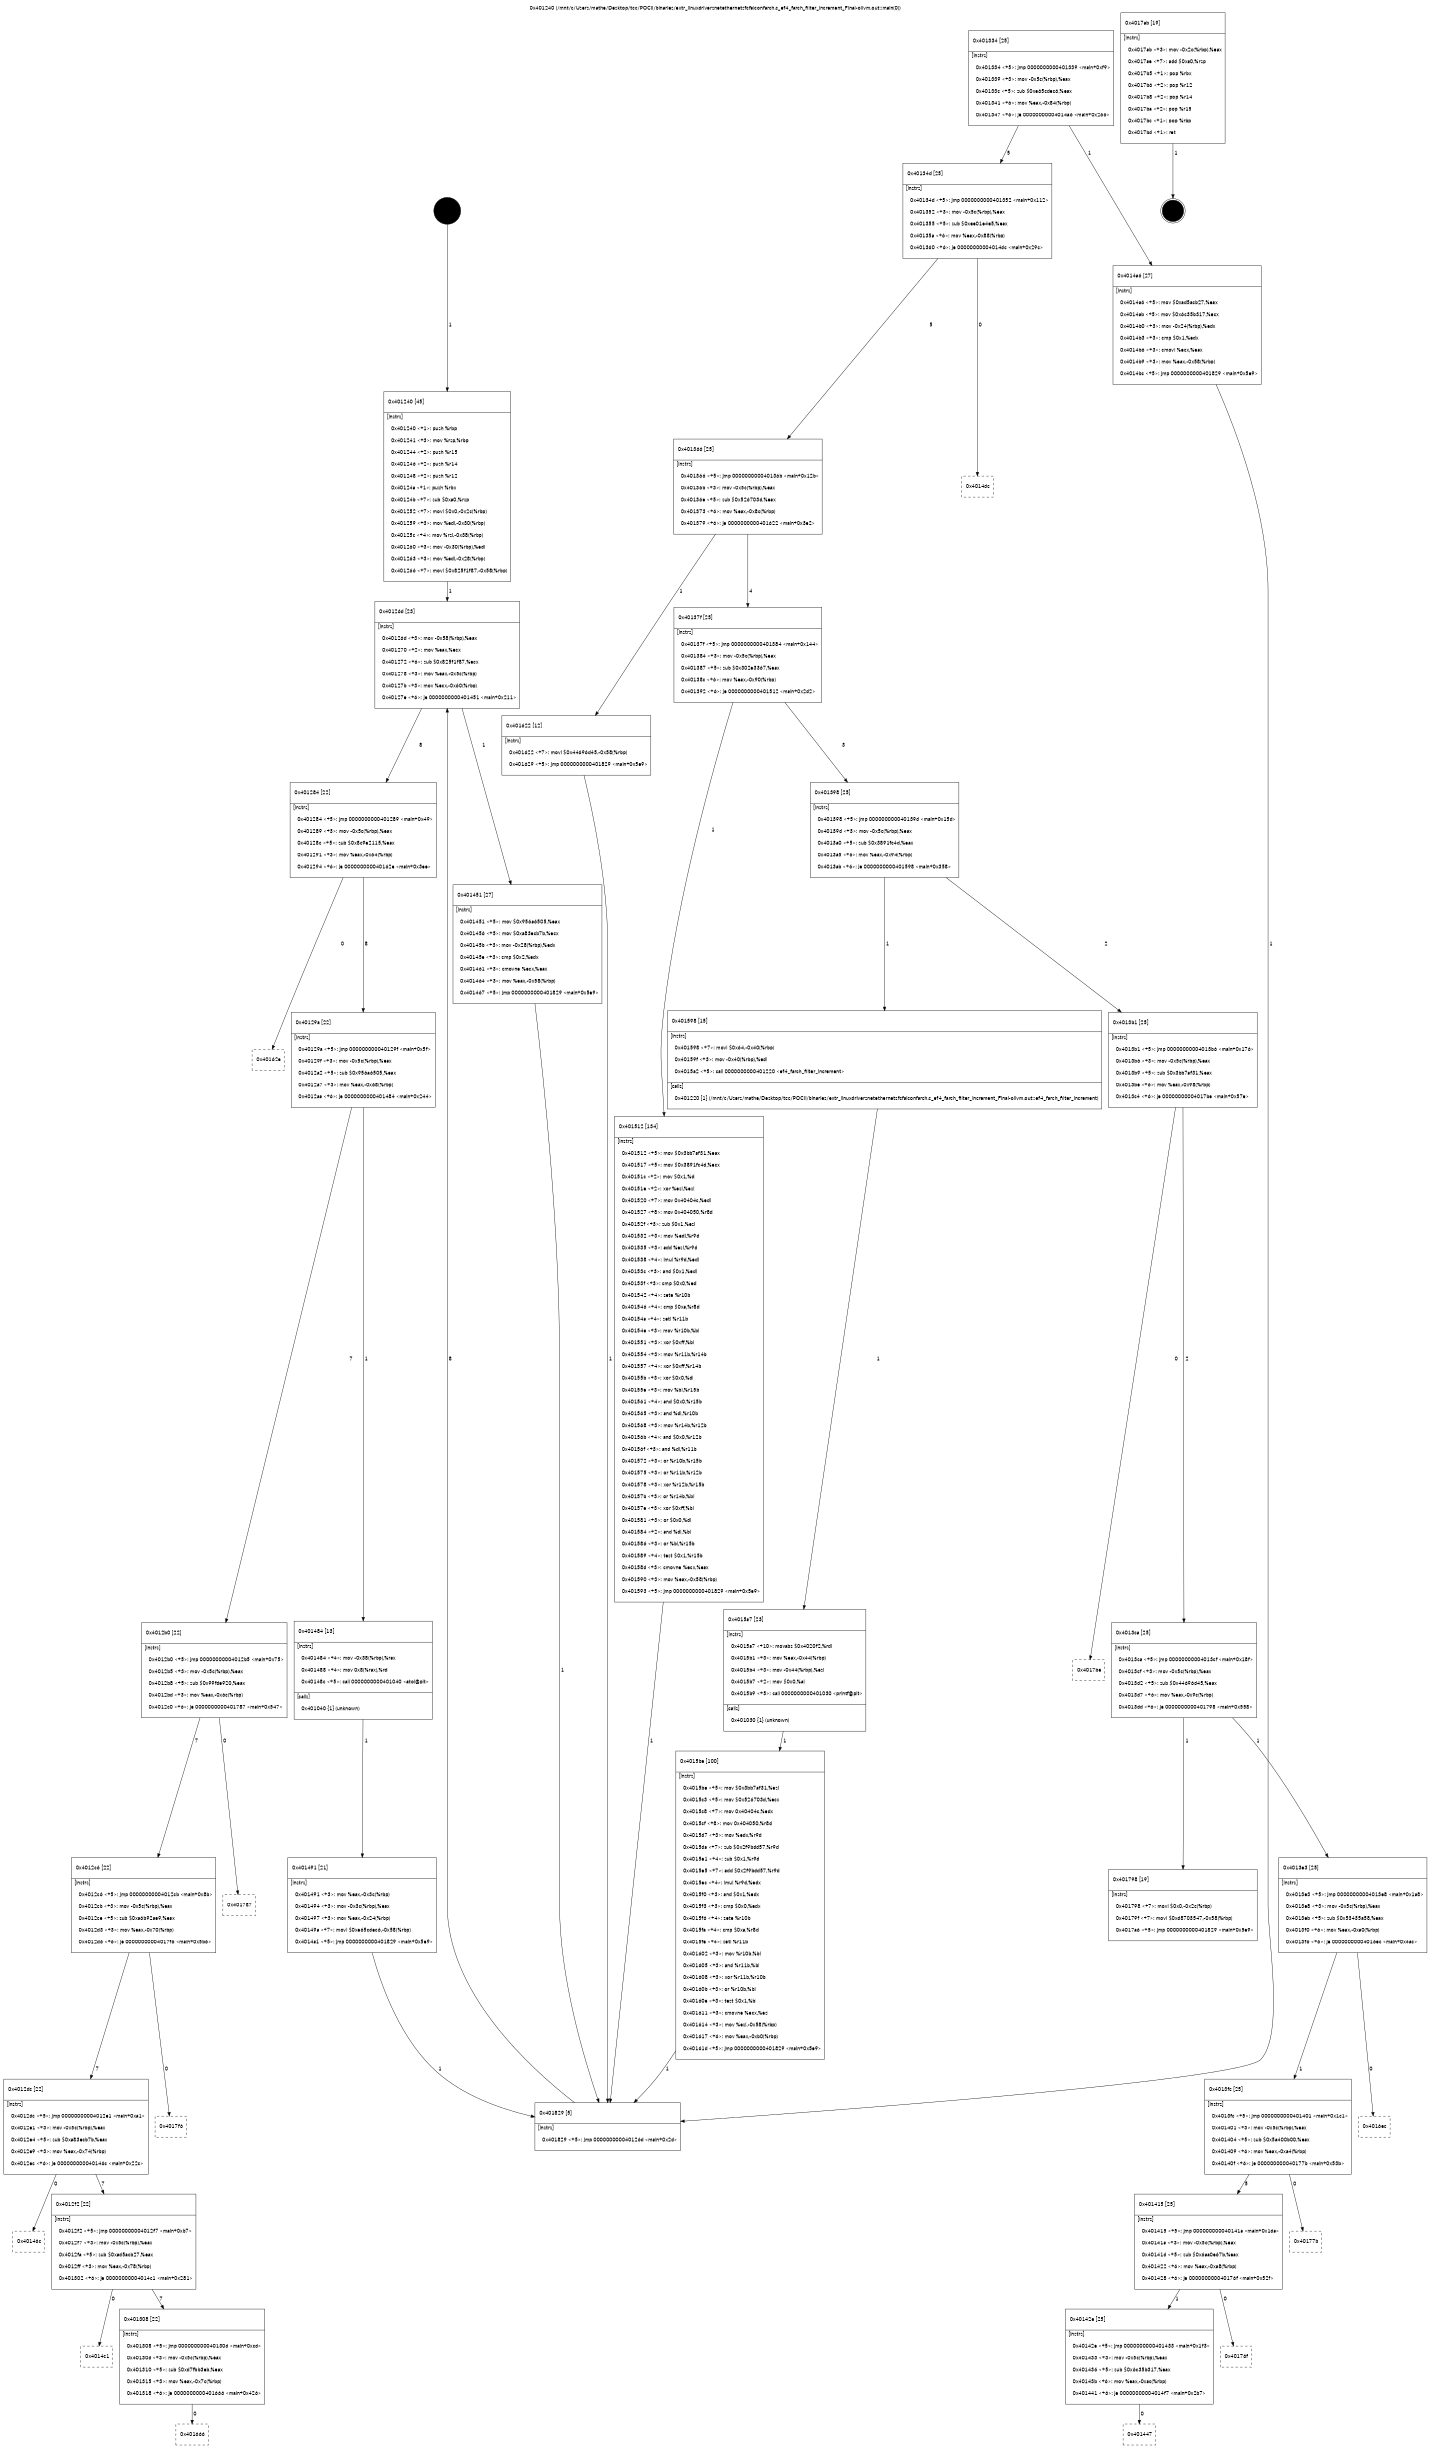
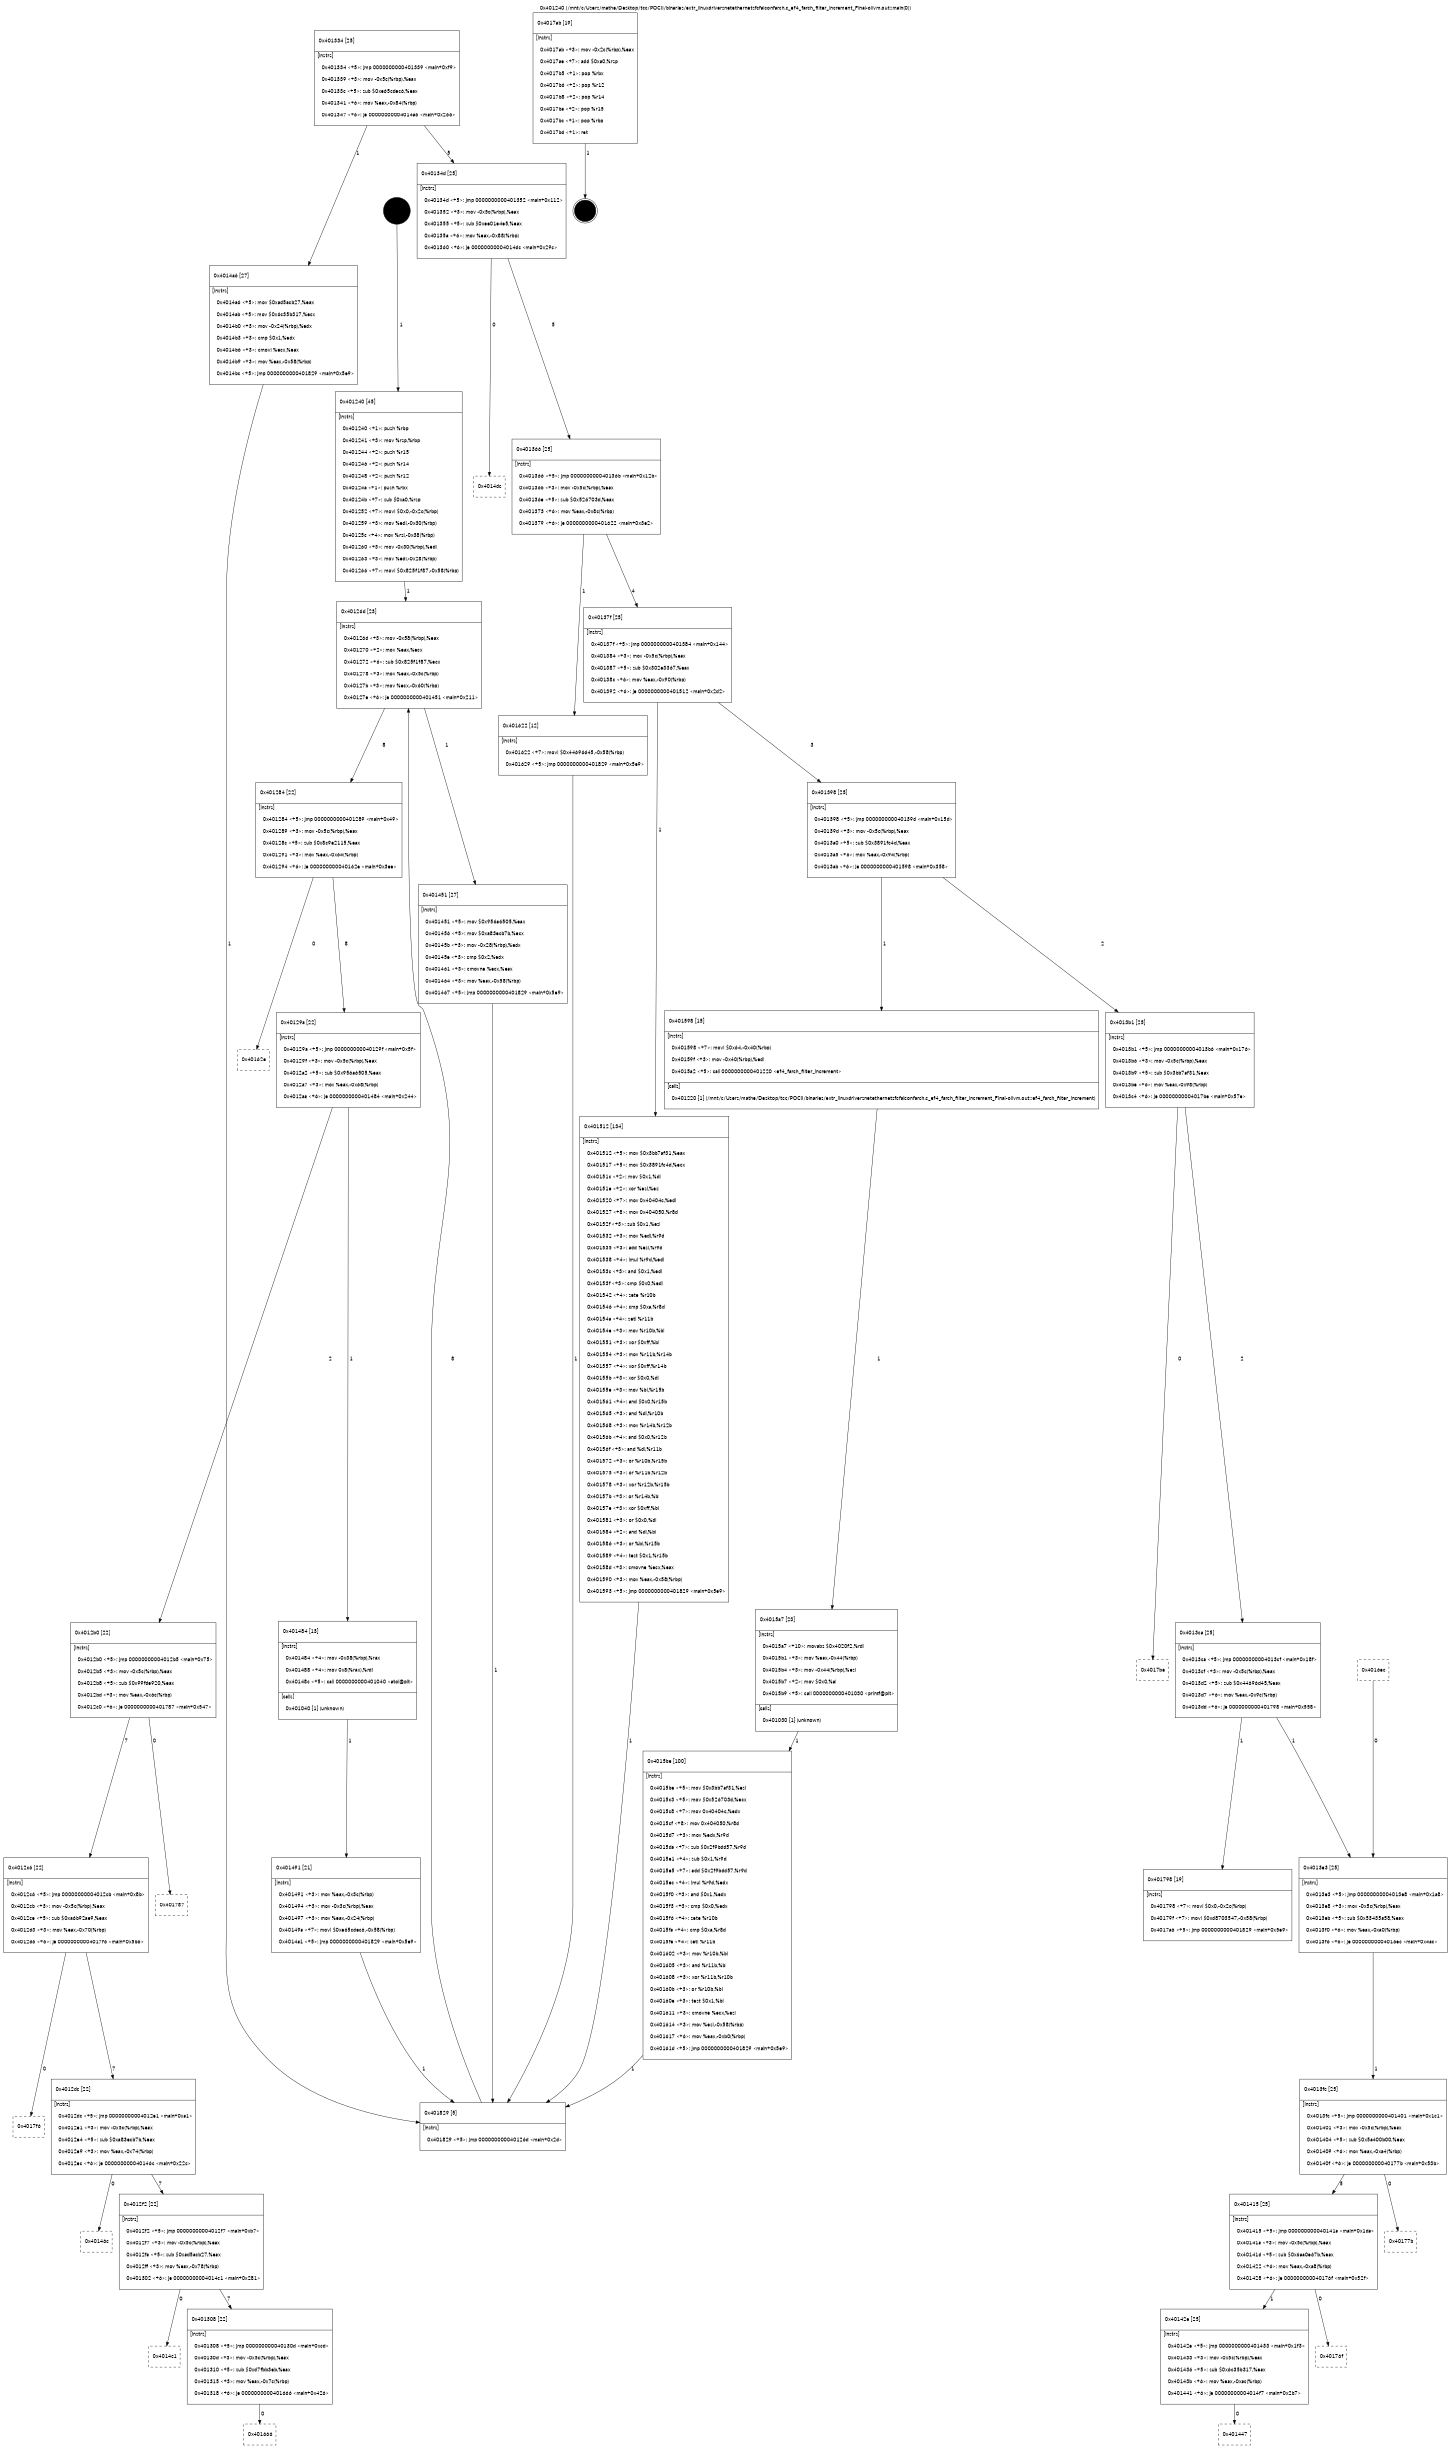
edge "0x40129a [22]" -> "0x4012b0 [22]": label " 7" -> " 2"
edge "0x4013e3 [25]" -> "0x4016ec": reversed
